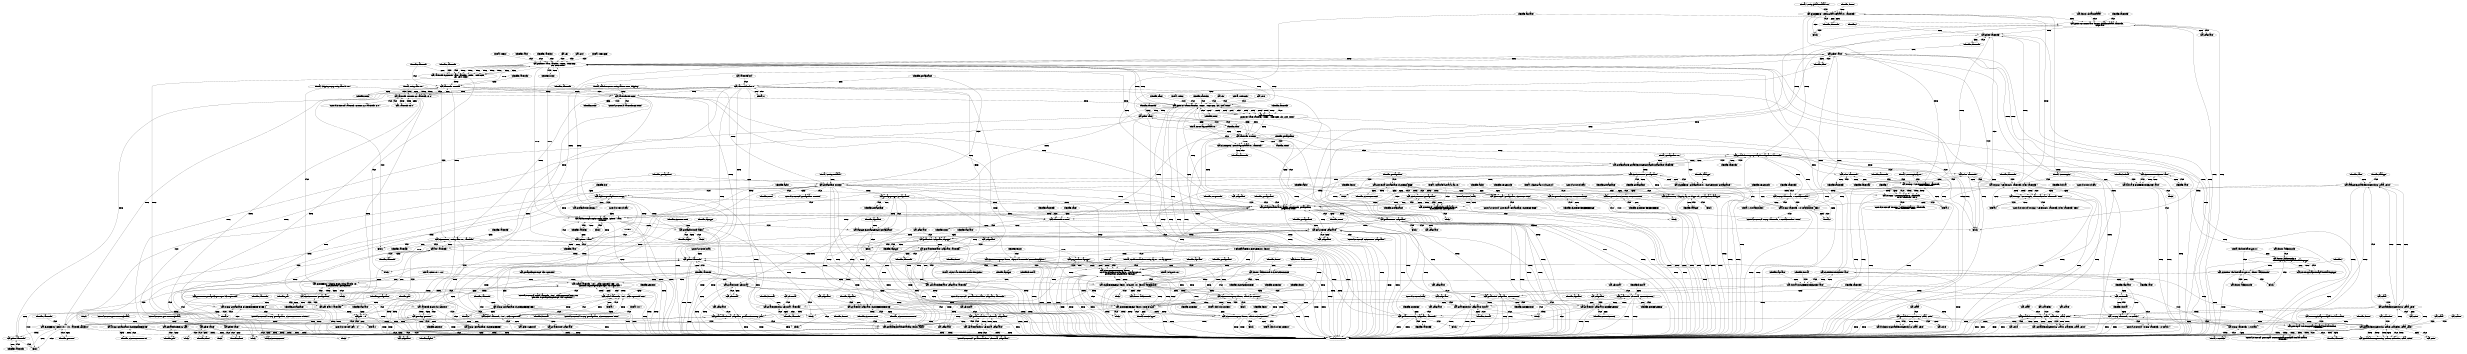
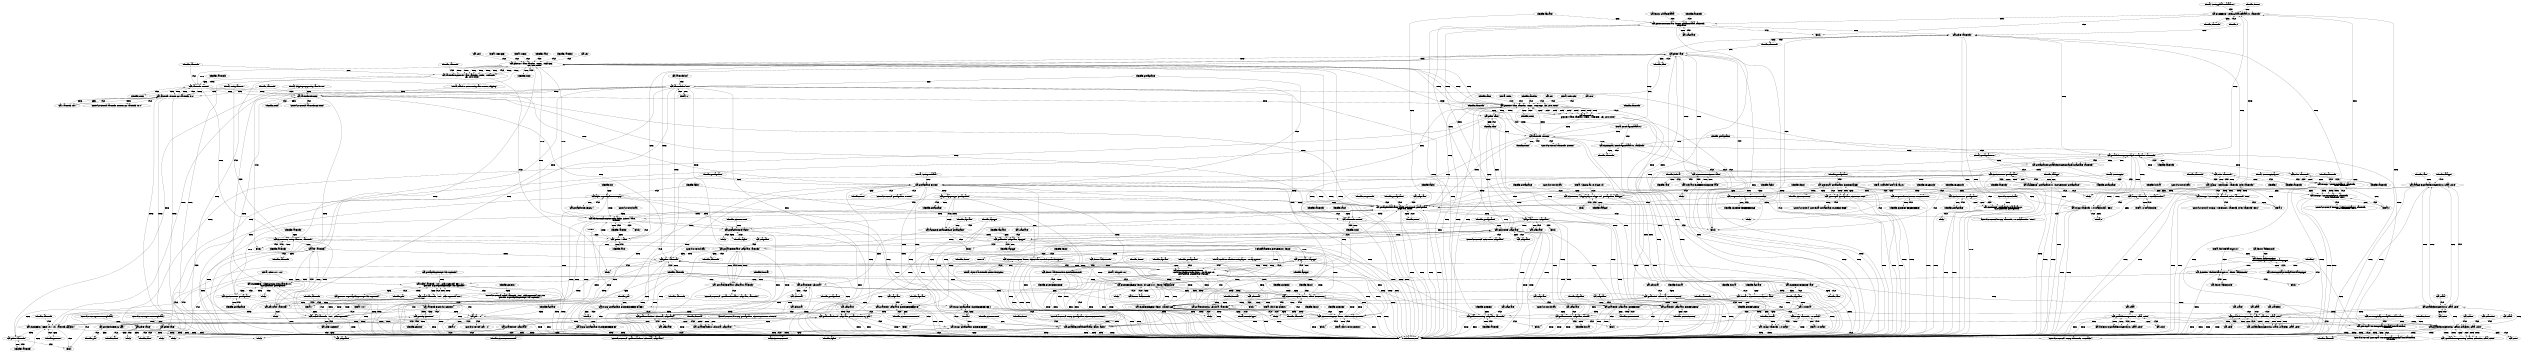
edge "(Call,gst_asf_demux_get_gst_tag_from_tag_name (name_utf8))" -> "(Call,g_free (name_utf8))": added, label "DDG:"
node "(ControlStructure,if (name_utf8 != NULL))": added
node "(Call,gst_date_time_new_y (year))": label "(Call,gst_date_time_new_y (year))" -> "(Call,gst_uint_time_new_y (year))"
